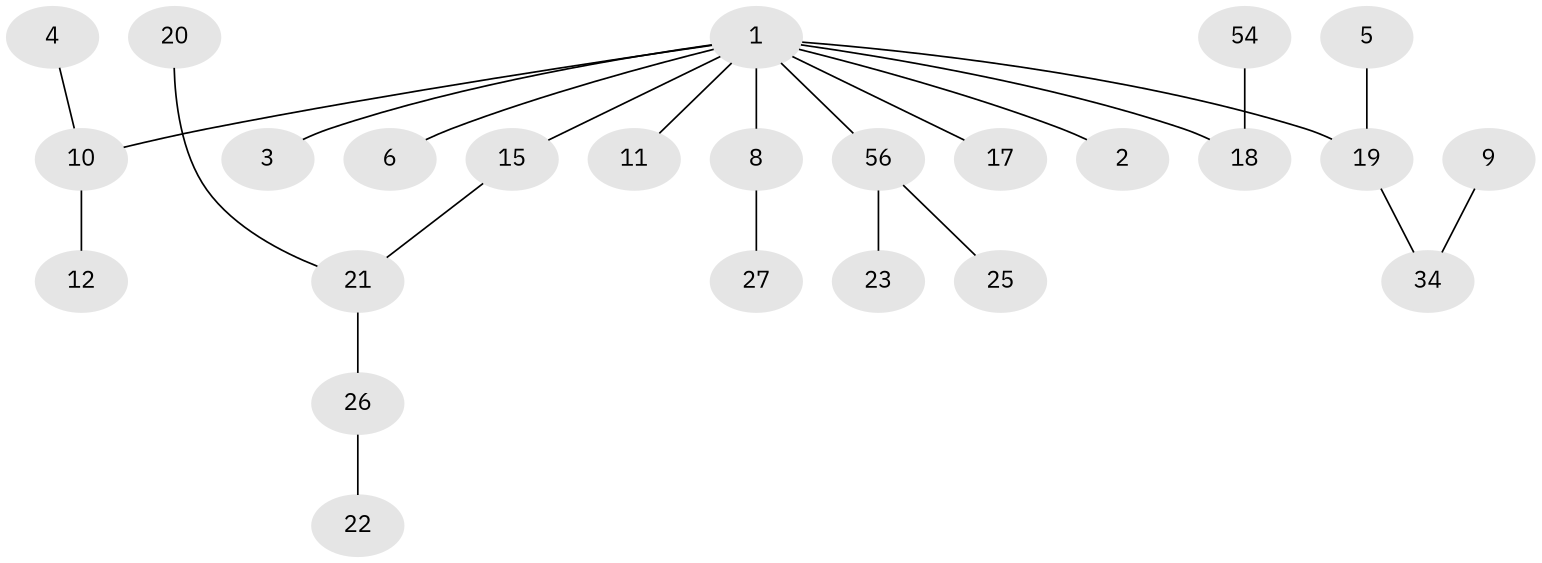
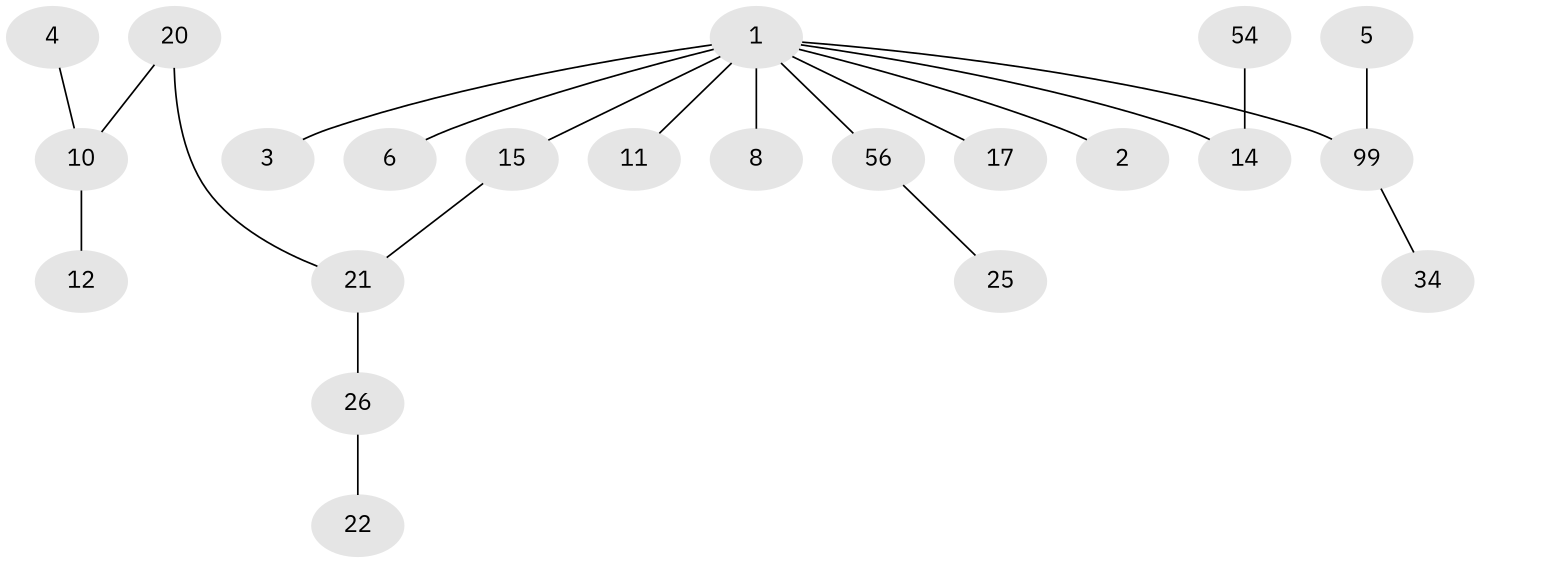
edge "1" -- "10": now "20" -- "10"
node "18": label "18" -> "14"
node "19": label "19" -> "99"
node "9": removed
node "27": removed
node "23": removed
